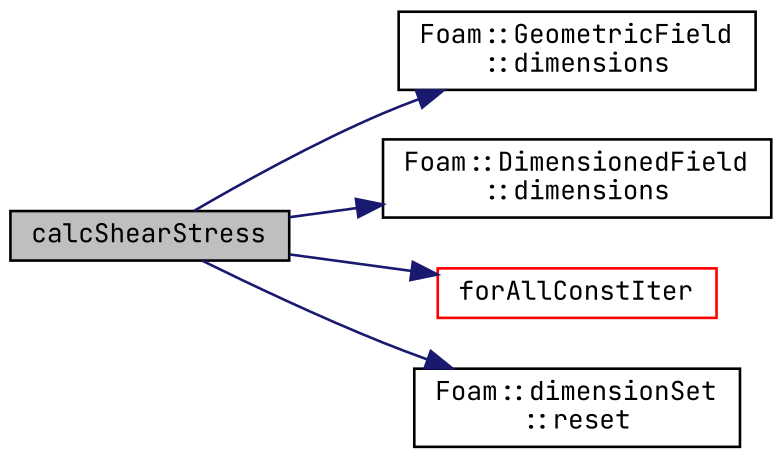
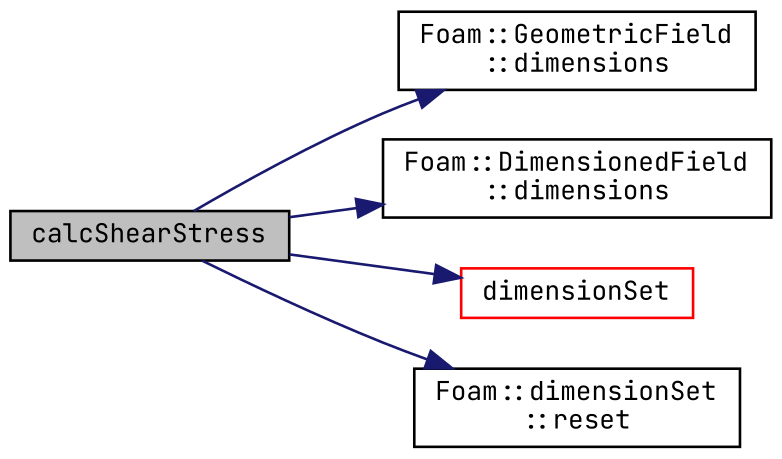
node "forAllConstIter": label "forAllConstIter" -> "dimensionSet"
